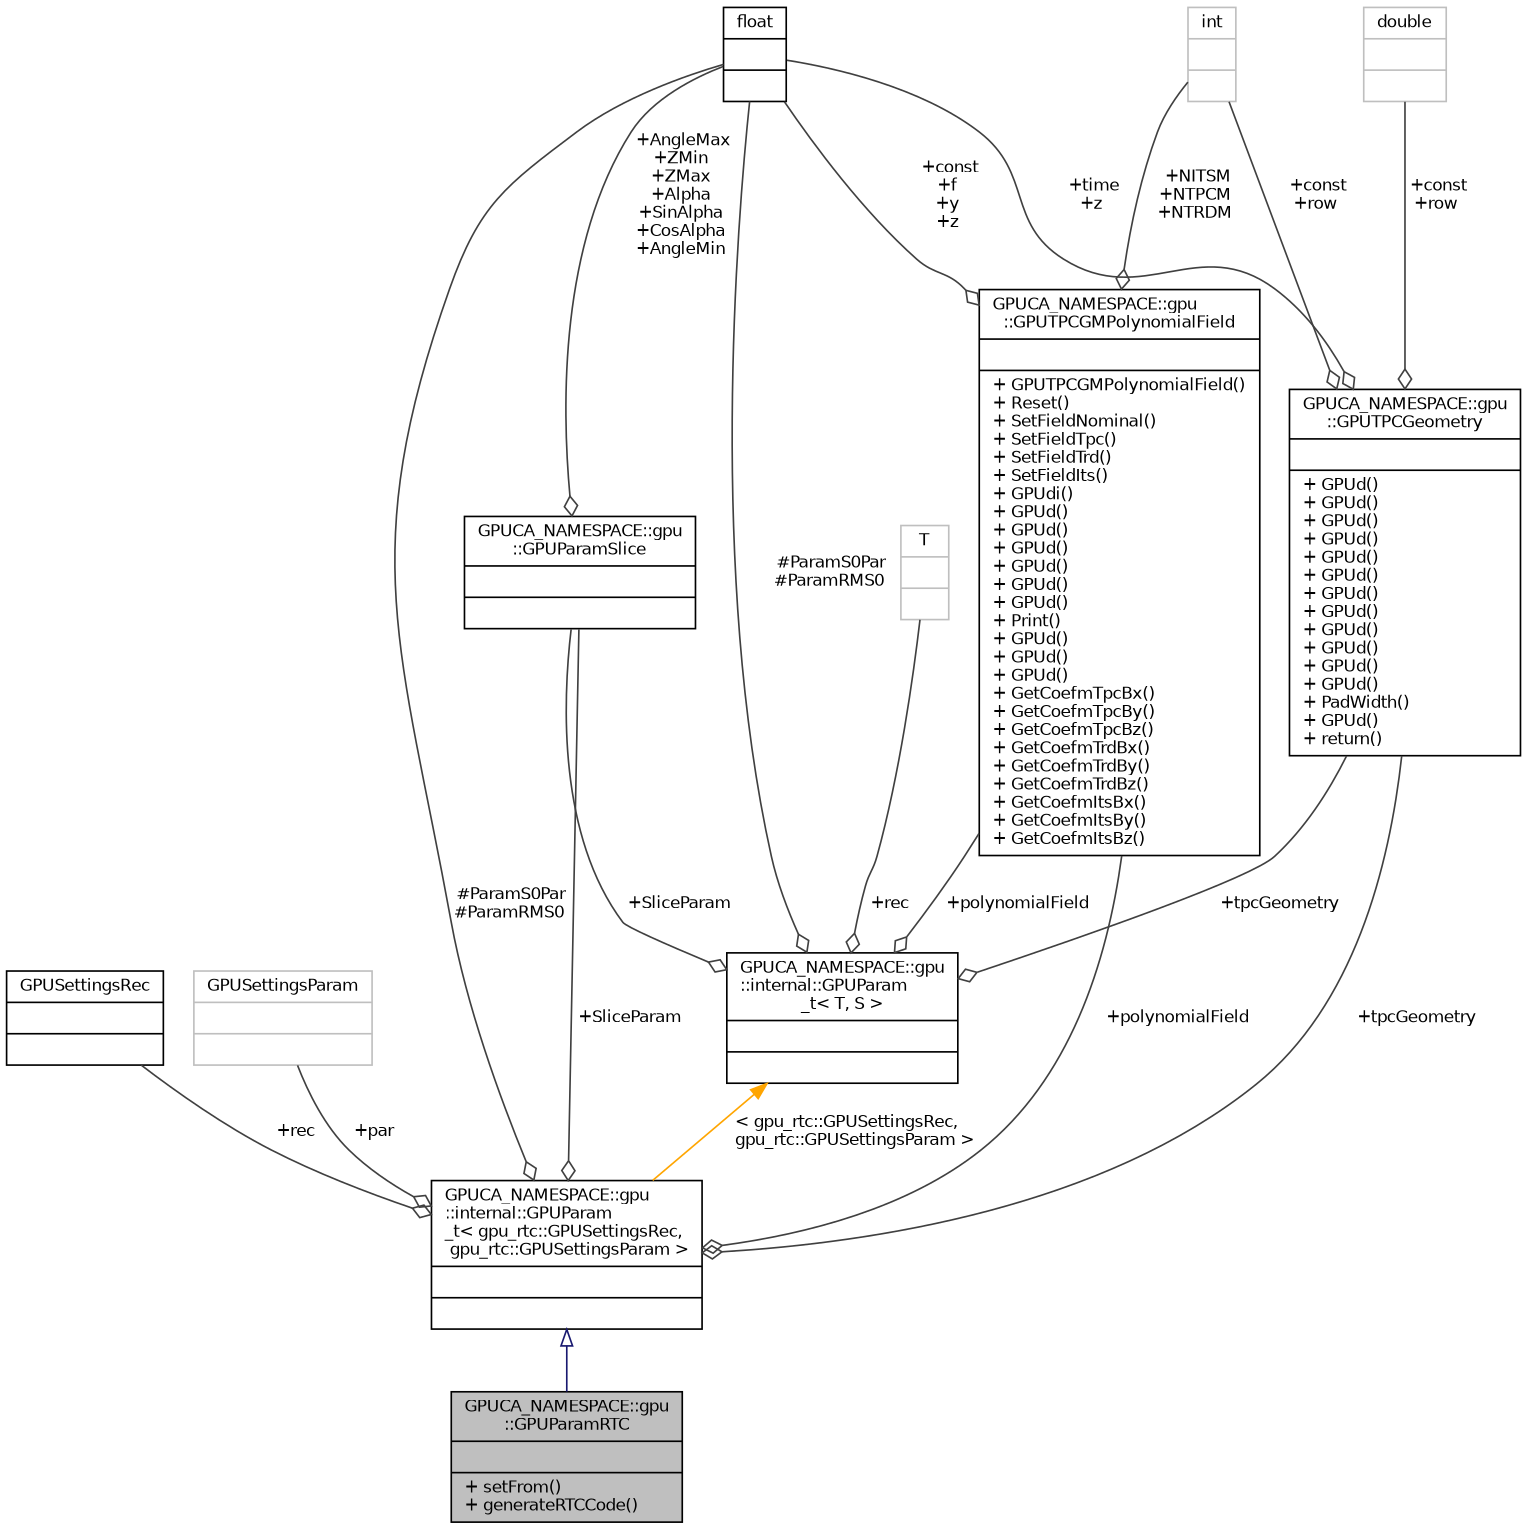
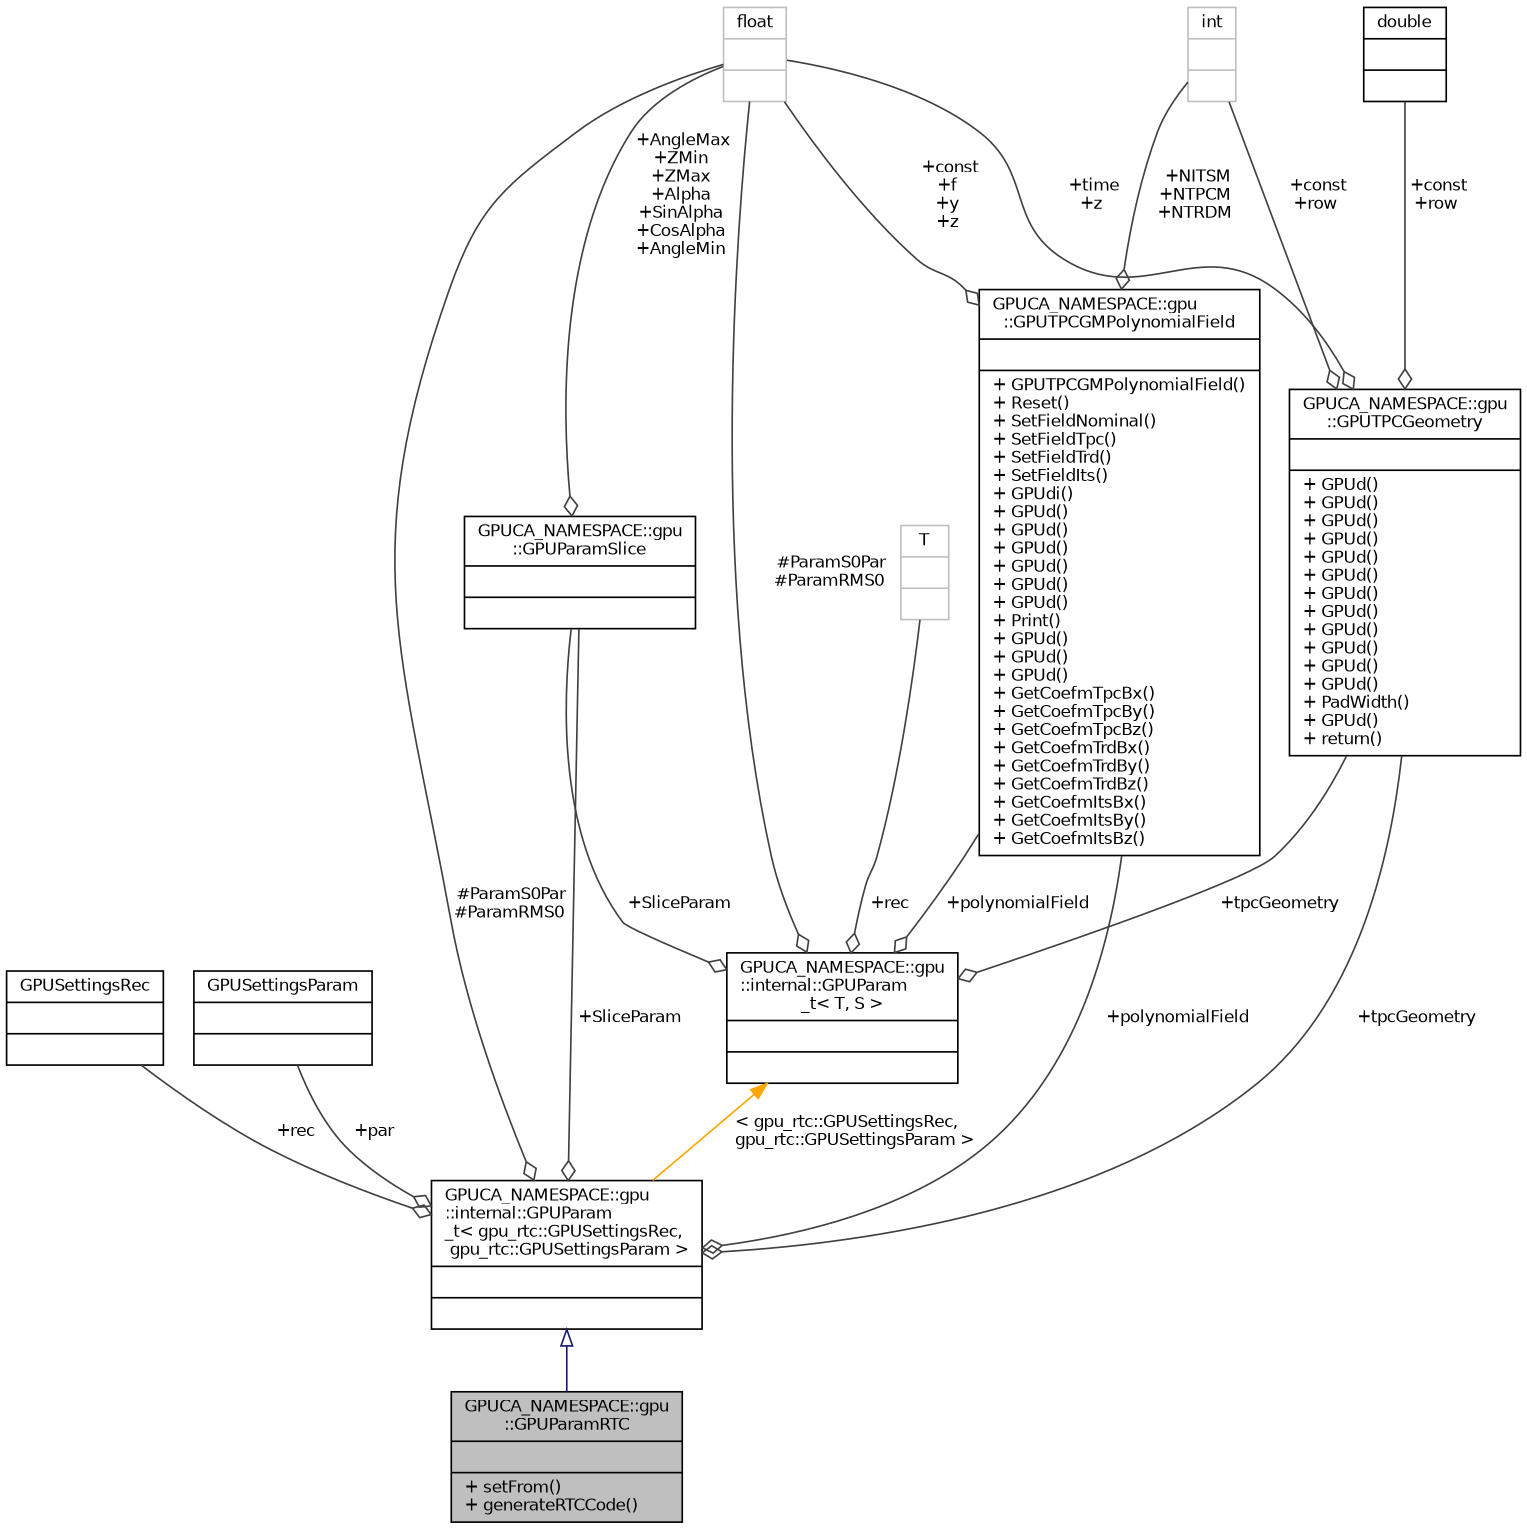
node "float": color black -> grey75
node "double": color grey75 -> black
node "GPUSettingsParam": color grey75 -> black
